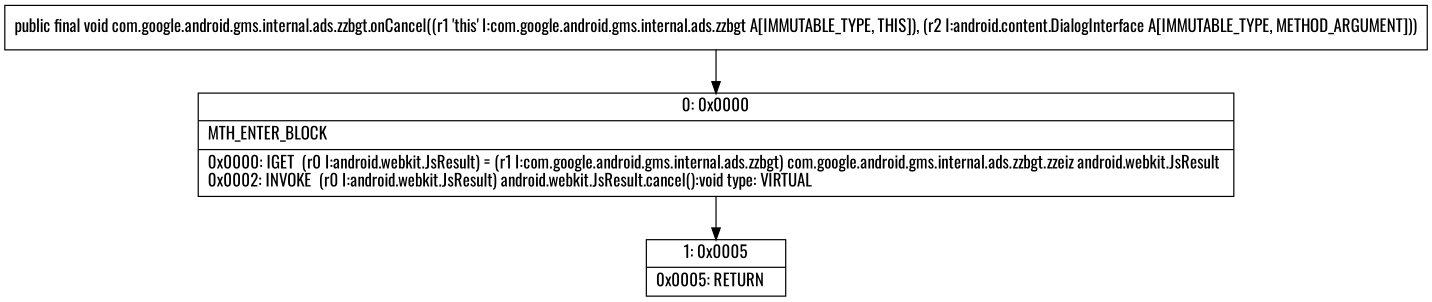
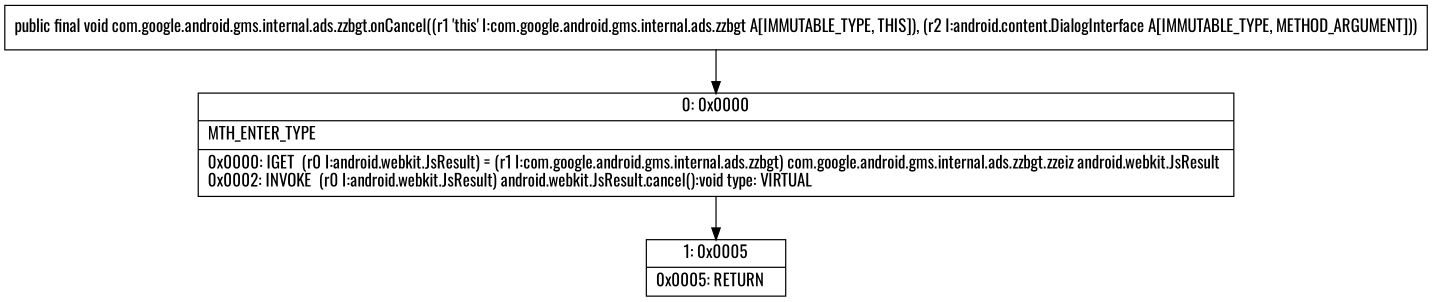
node "0: 0x0000": text "MTH_ENTER_BLOCK" -> "MTH_ENTER_TYPE"
